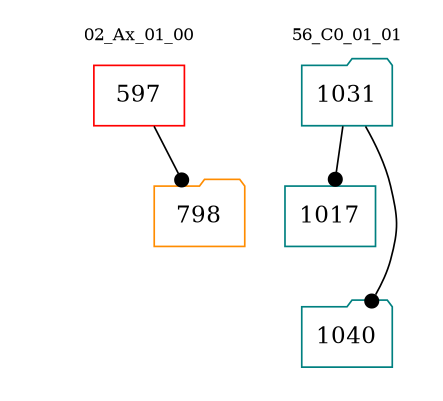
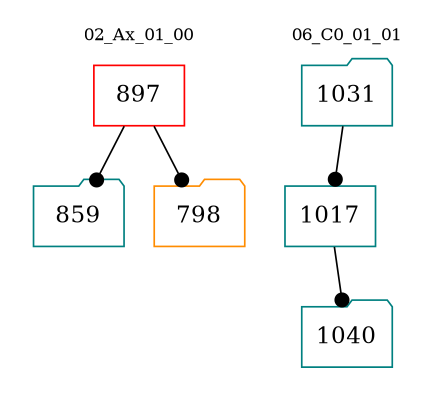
cluster "56_C0_01_01": label "56_C0_01_01" -> "06_C0_01_01"
node "597": label "597" -> "897"
edge "1031" -> "1040": now "1017" -> "1040"
node "859": added
